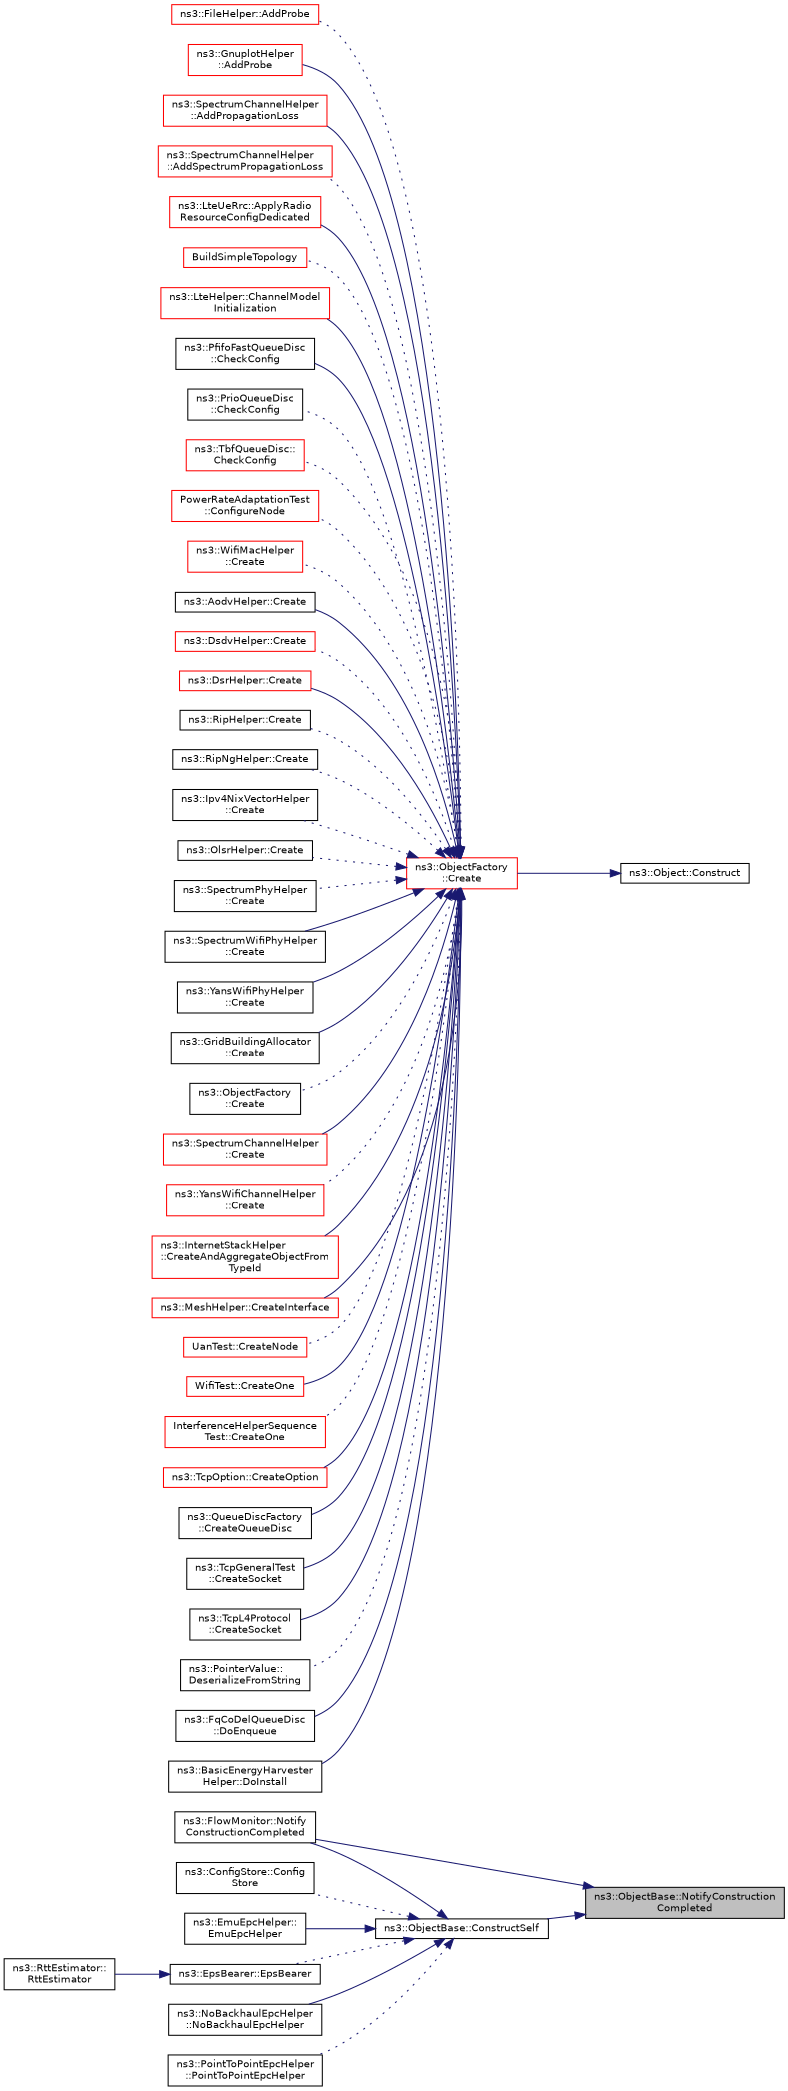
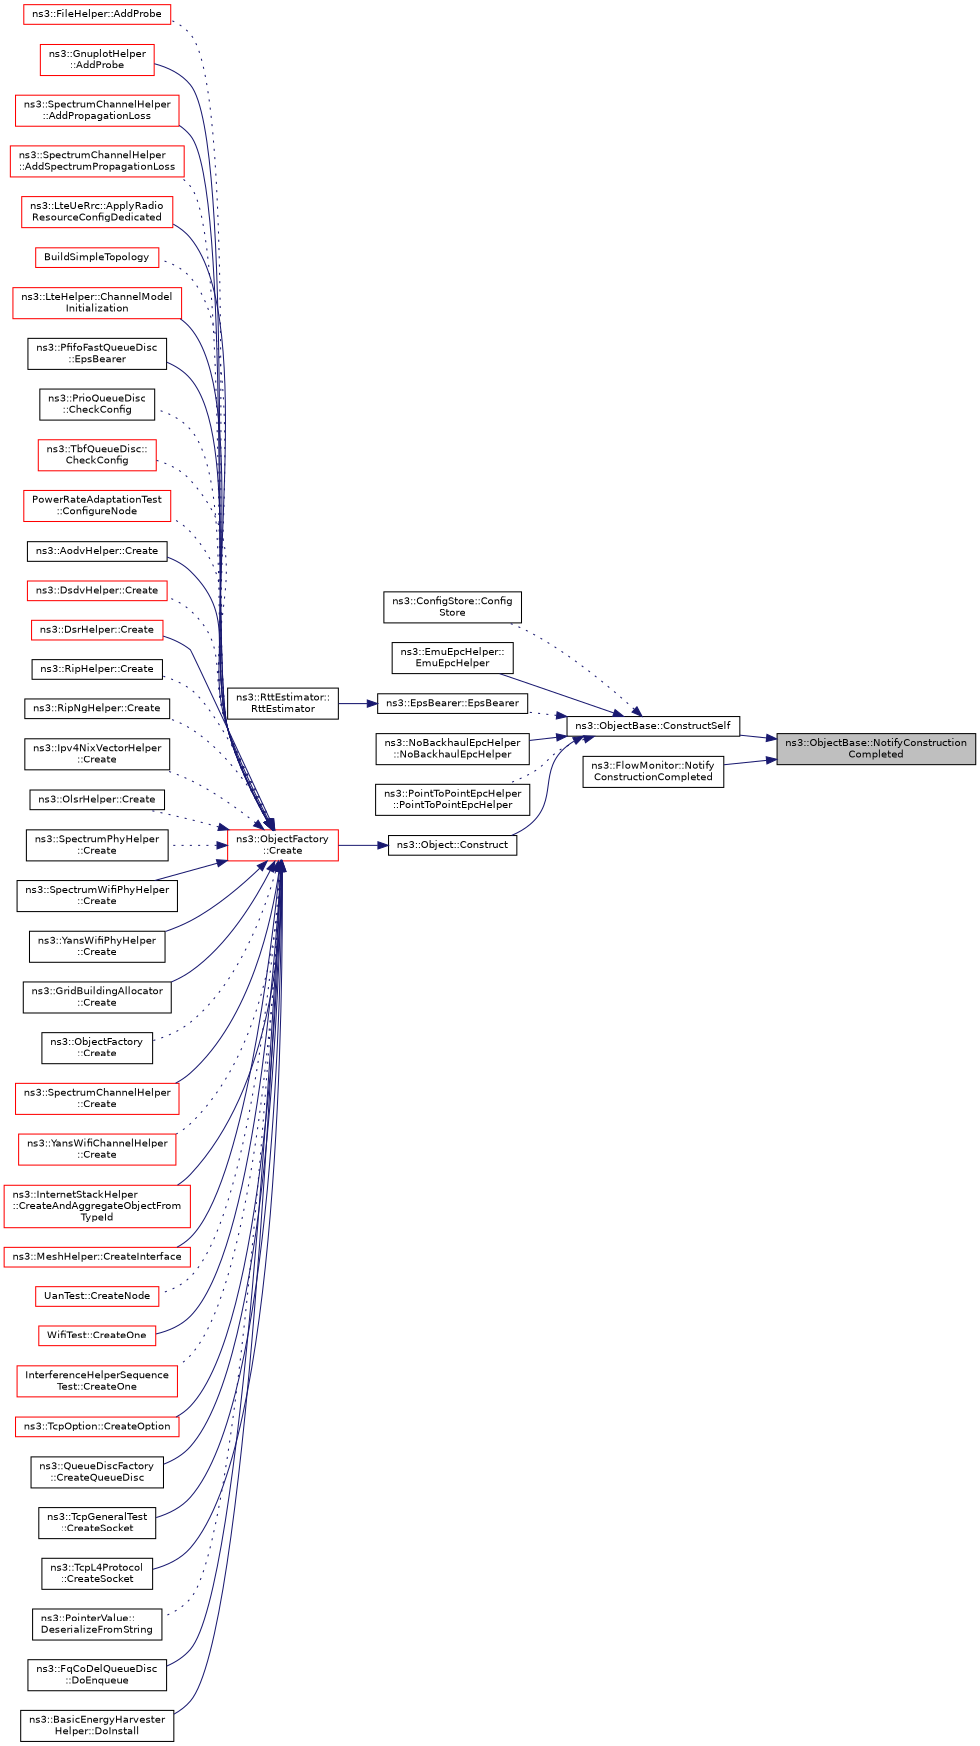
node "ns3::PfifoFastQueueDisc ::CheckConfig": label "ns3::PfifoFastQueueDisc ::CheckConfig" -> "ns3::PfifoFastQueueDisc ::EpsBearer"
node "ns3::WifiMacHelper ::Create": removed
edge "ns3::FlowMonitor::Notify ConstructionCompleted" -> "ns3::ObjectBase::ConstructSelf": now "ns3::Object::Construct" -> "ns3::ObjectBase::ConstructSelf"
